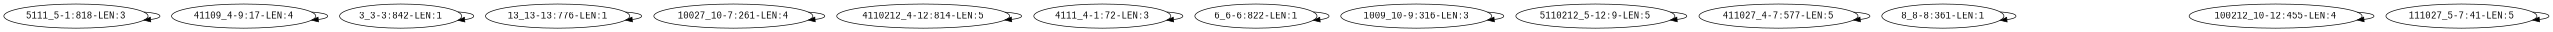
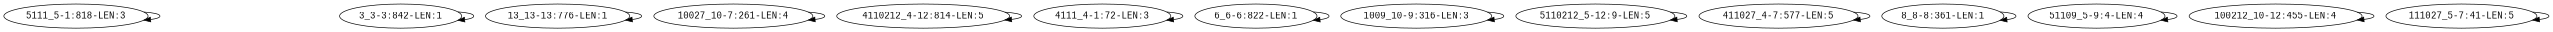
node "41109_4-9:17-LEN:4": removed
node "51109_5-9:4-LEN:4": added
